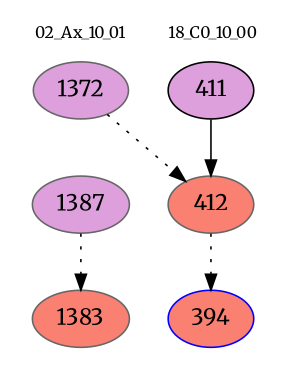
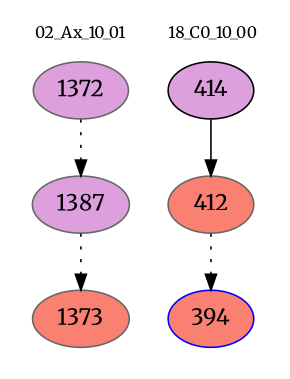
node "411": label "411" -> "414"
edge "1372" -> "412": now "1372" -> "1387"
node "1383": label "1383" -> "1373"
